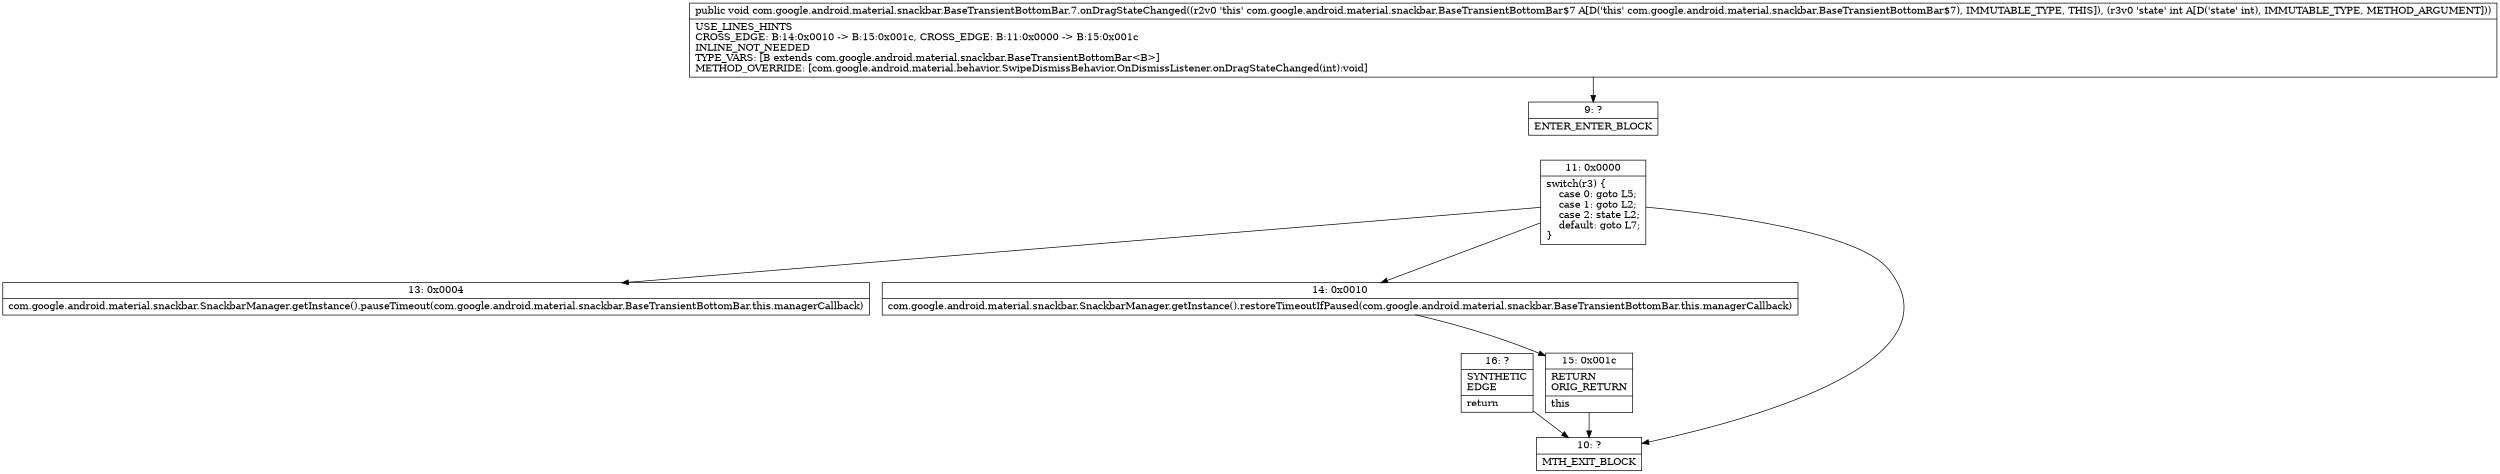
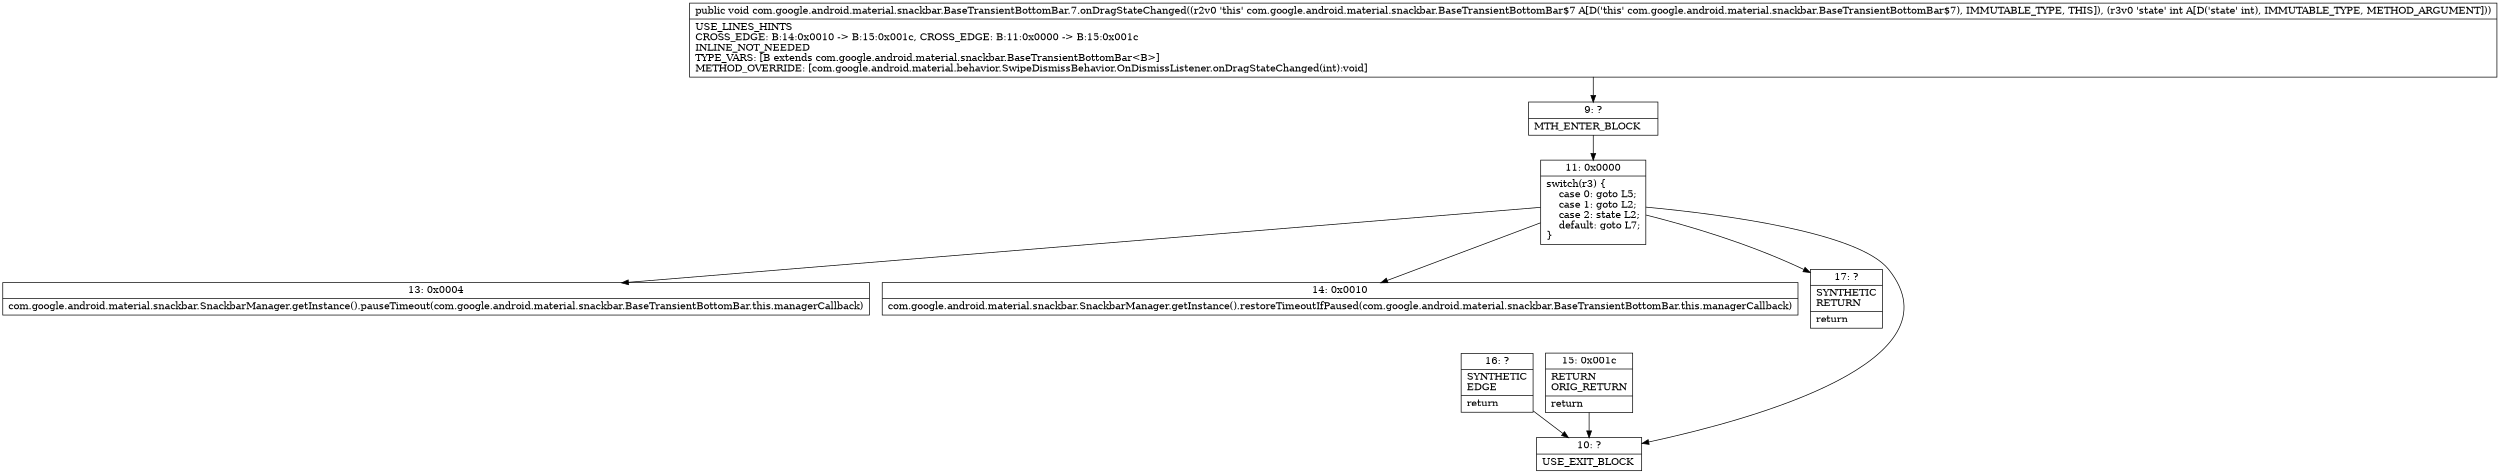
node "9: ?": text "ENTER_ENTER_BLOCK" -> "MTH_ENTER_BLOCK"
edge "9: ?" -> "11: 0x0000": added
node "17: ?": added
edge "14: 0x0010" -> "15: 0x001c": removed
node "15: 0x001c": text "this" -> "return"
node "10: ?": text "MTH_EXIT_BLOCK" -> "USE_EXIT_BLOCK"
